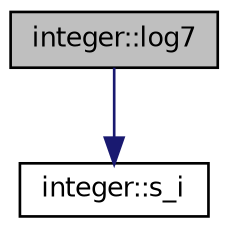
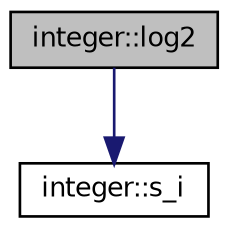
node "integer::log7": label "integer::log7" -> "integer::log2"
